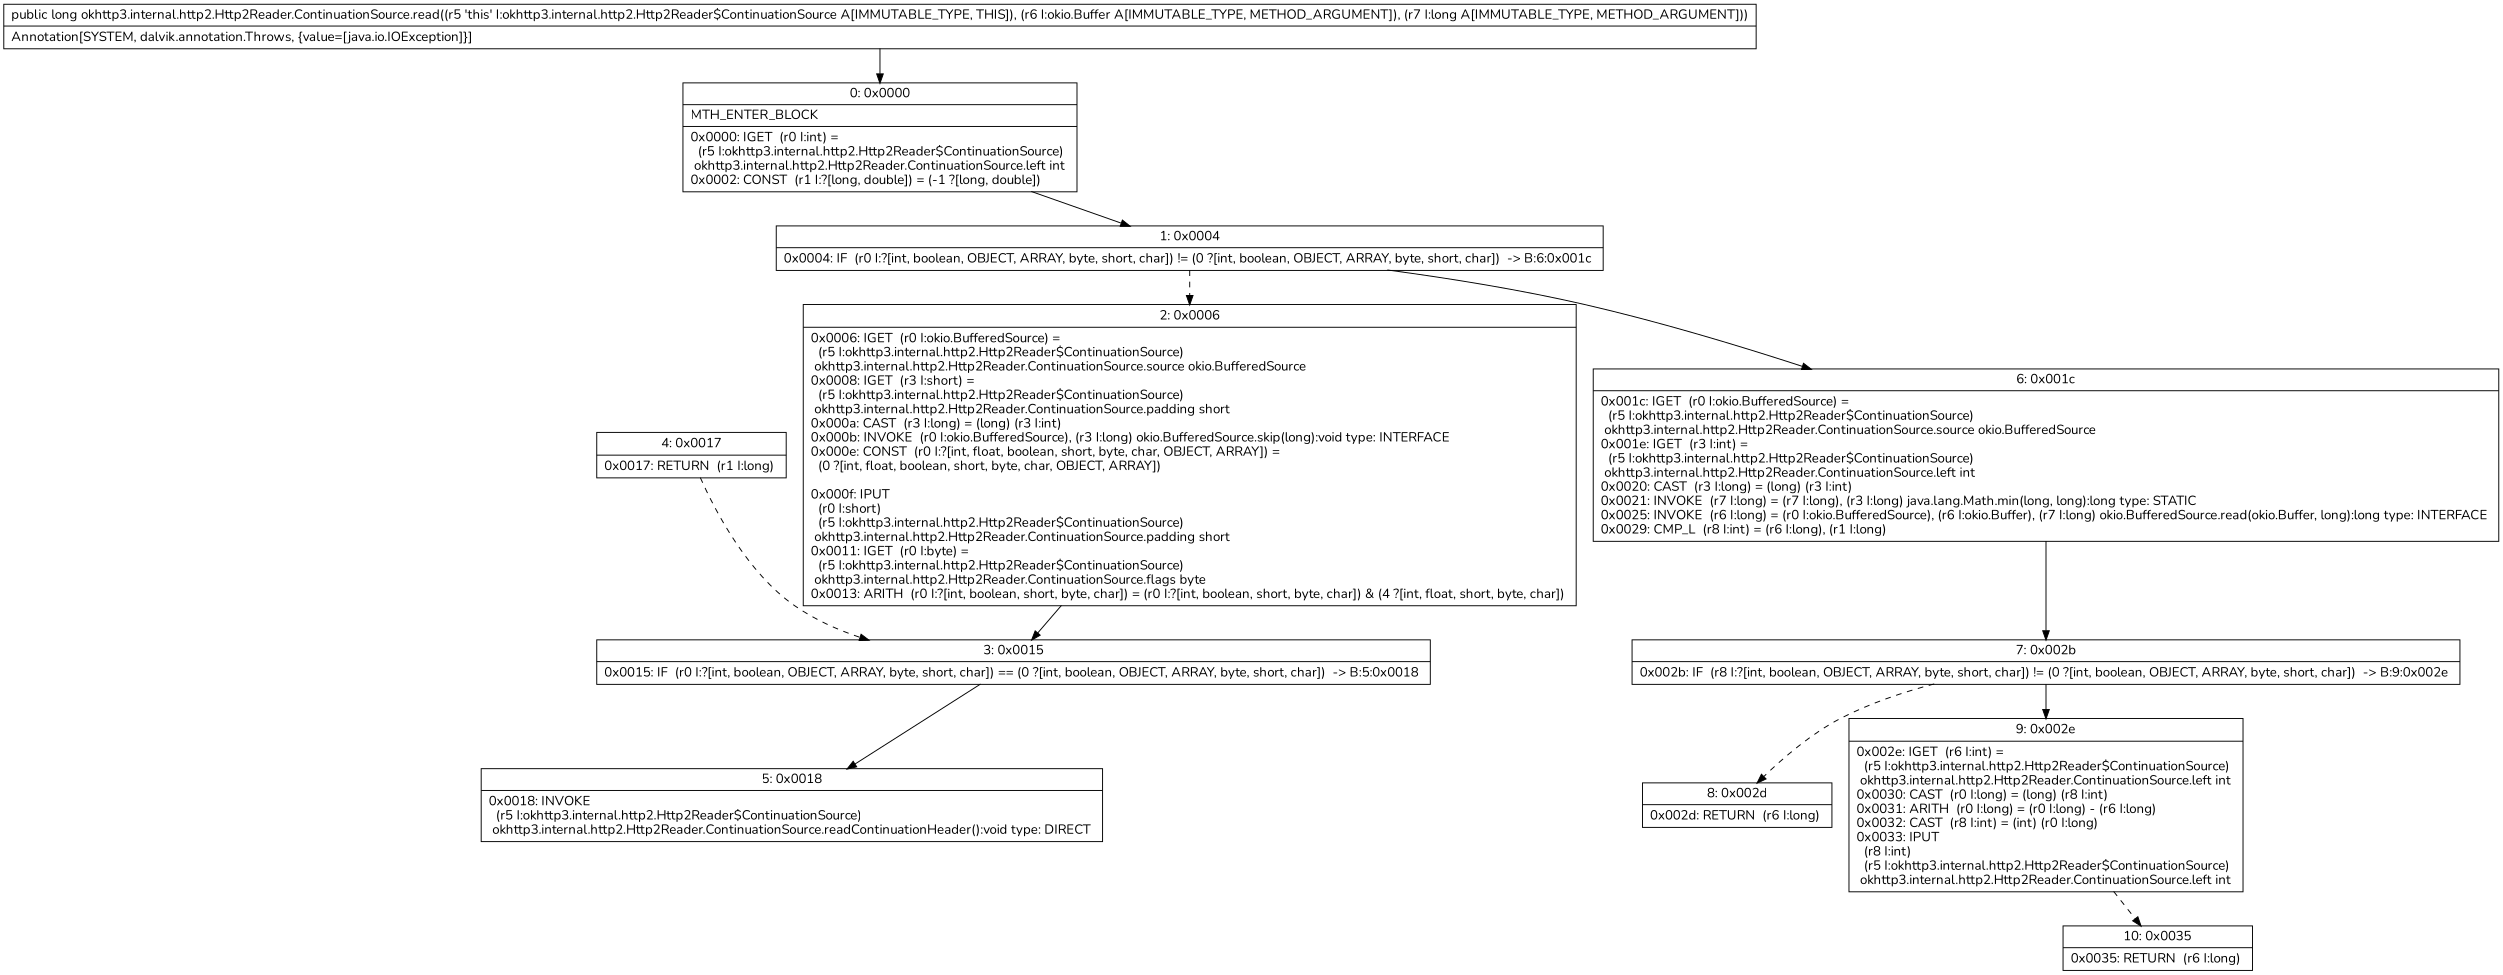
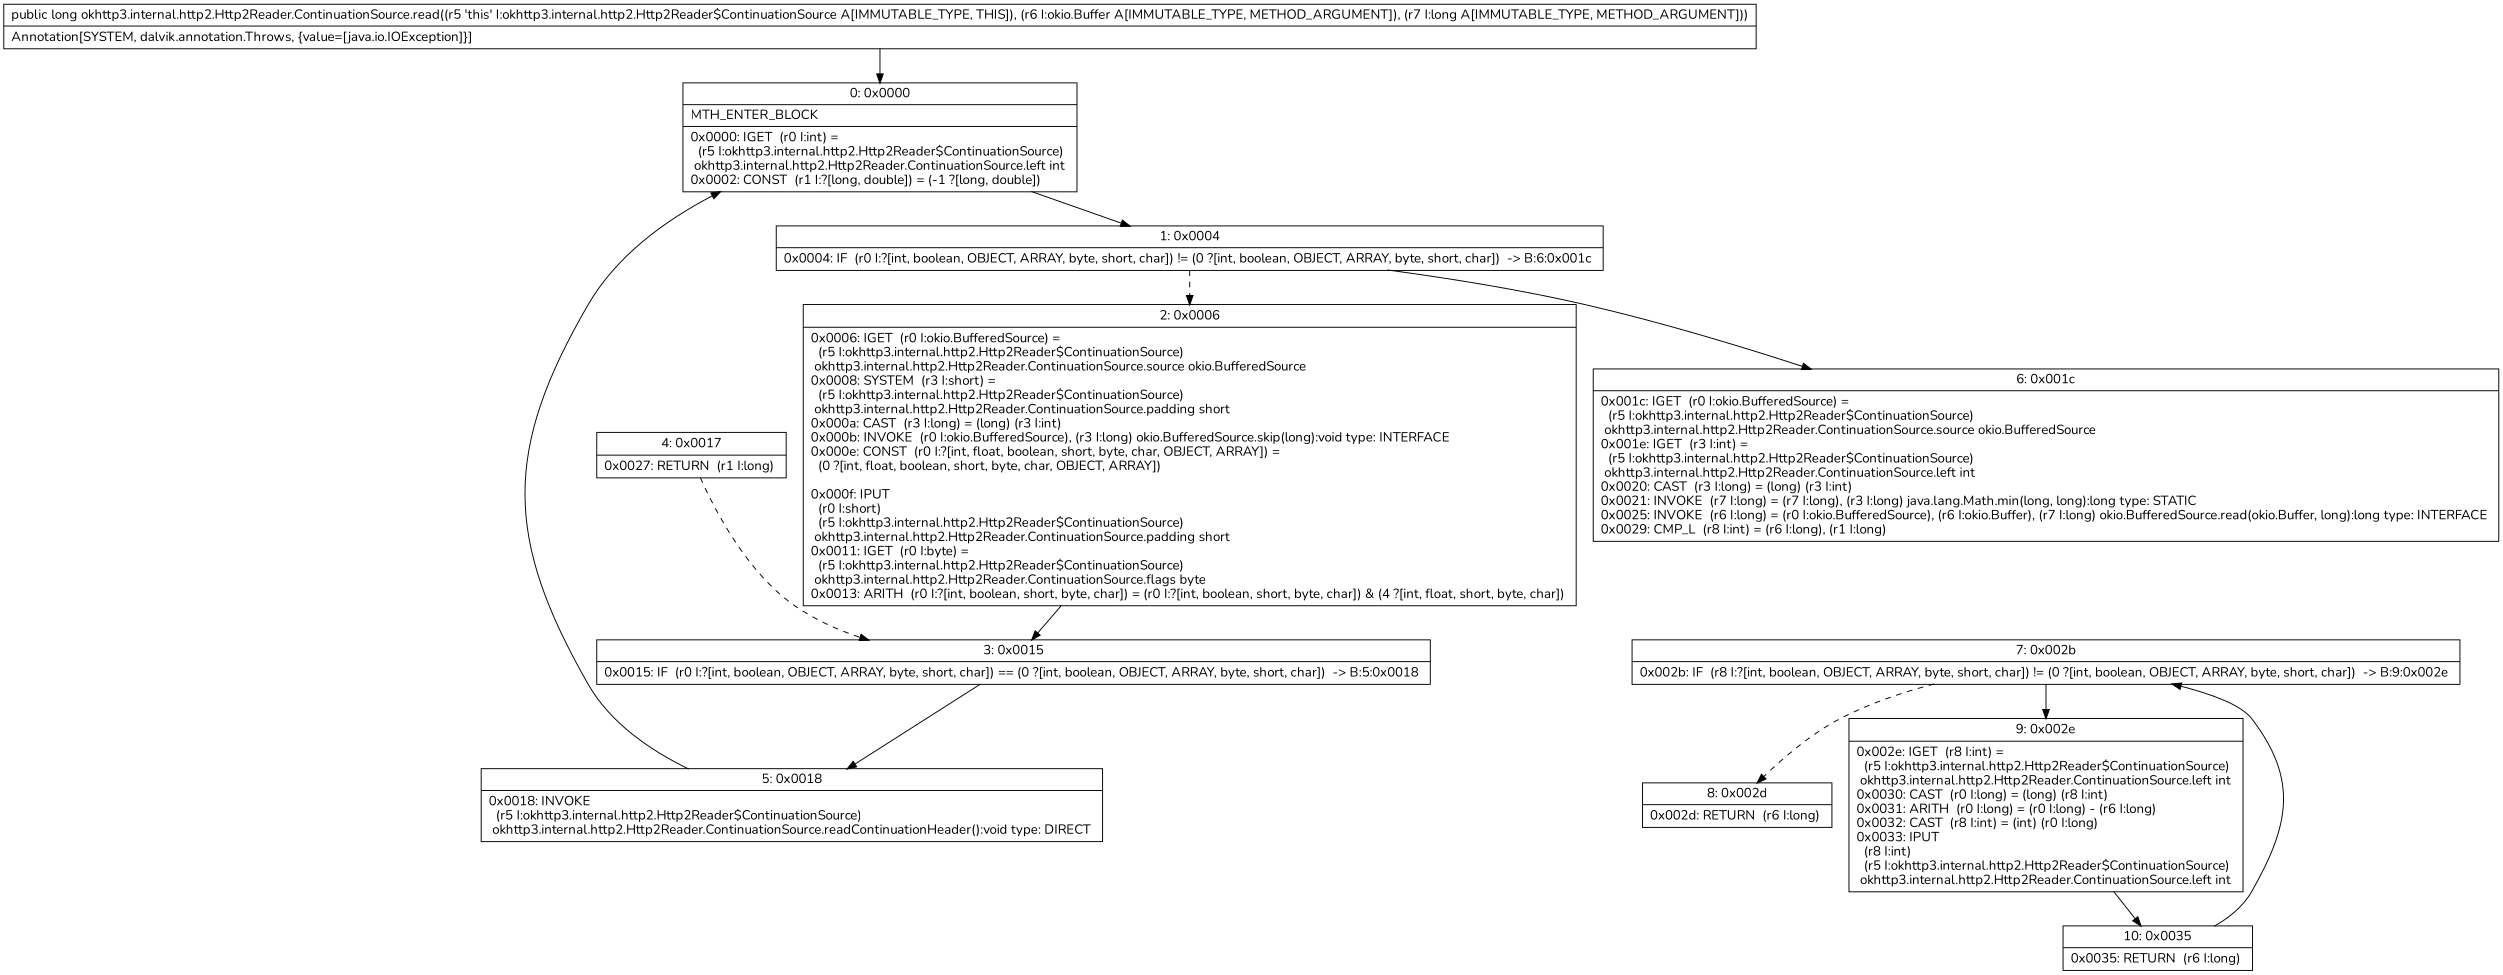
node "2: 0x0006": text "0x0008: IGET  (r3 I:short) =" -> "0x0008: SYSTEM  (r3 I:short) ="
node "4: 0x0017": text "0x0017: RETURN  (r1 I:long)" -> "0x0027: RETURN  (r1 I:long)"
edge "5: 0x0018" -> "0: 0x0000": added
edge "6: 0x001c" -> "7: 0x002b": now "10: 0x0035" -> "7: 0x002b"
node "9: 0x002e": text "0x002e: IGET  (r6 I:int) =" -> "0x002e: IGET  (r8 I:int) ="
edge "9: 0x002e" -> "10: 0x0035": style dashed -> solid
